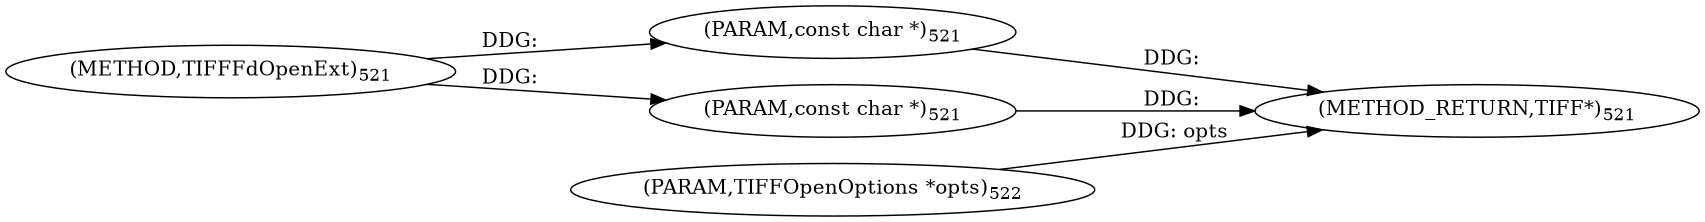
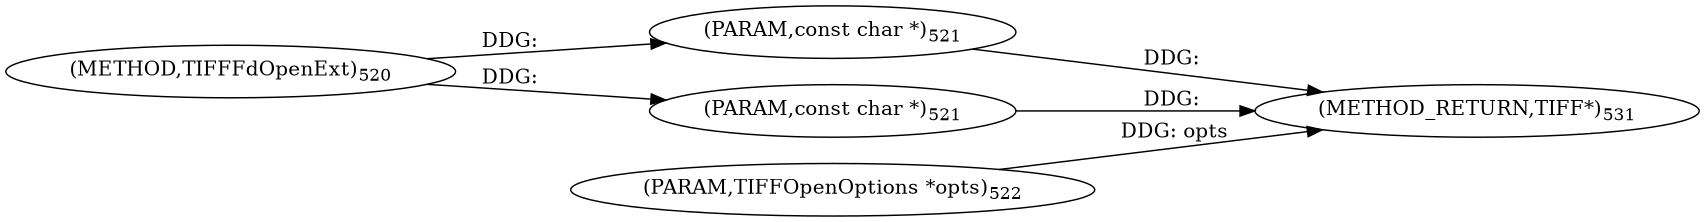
node "(METHOD,TIFFFdOpenExt)": text "521" -> "520"
node "(METHOD_RETURN,TIFF*)": text "521" -> "531"
